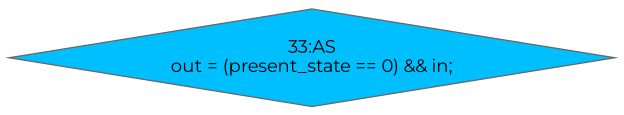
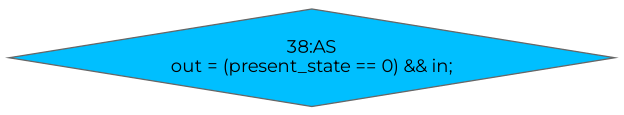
node "33:AS out = (present_state == 0) && in;": label "33:AS out = (present_state == 0) && in;" -> "38:AS out = (present_state == 0) && in;"
